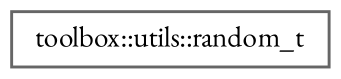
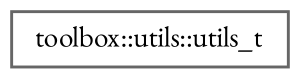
node "toolbox::utils::random_t": label "toolbox::utils::random_t" -> "toolbox::utils::utils_t"
